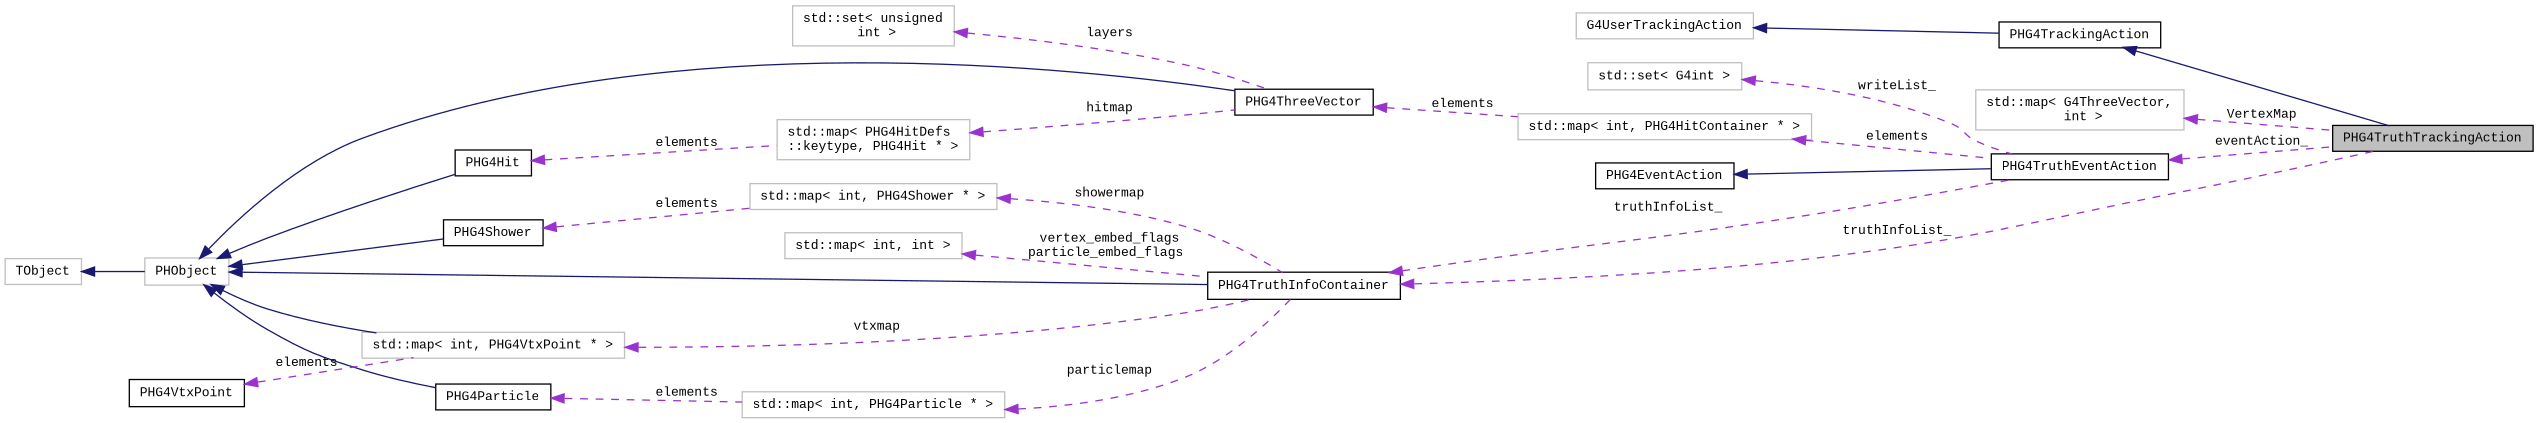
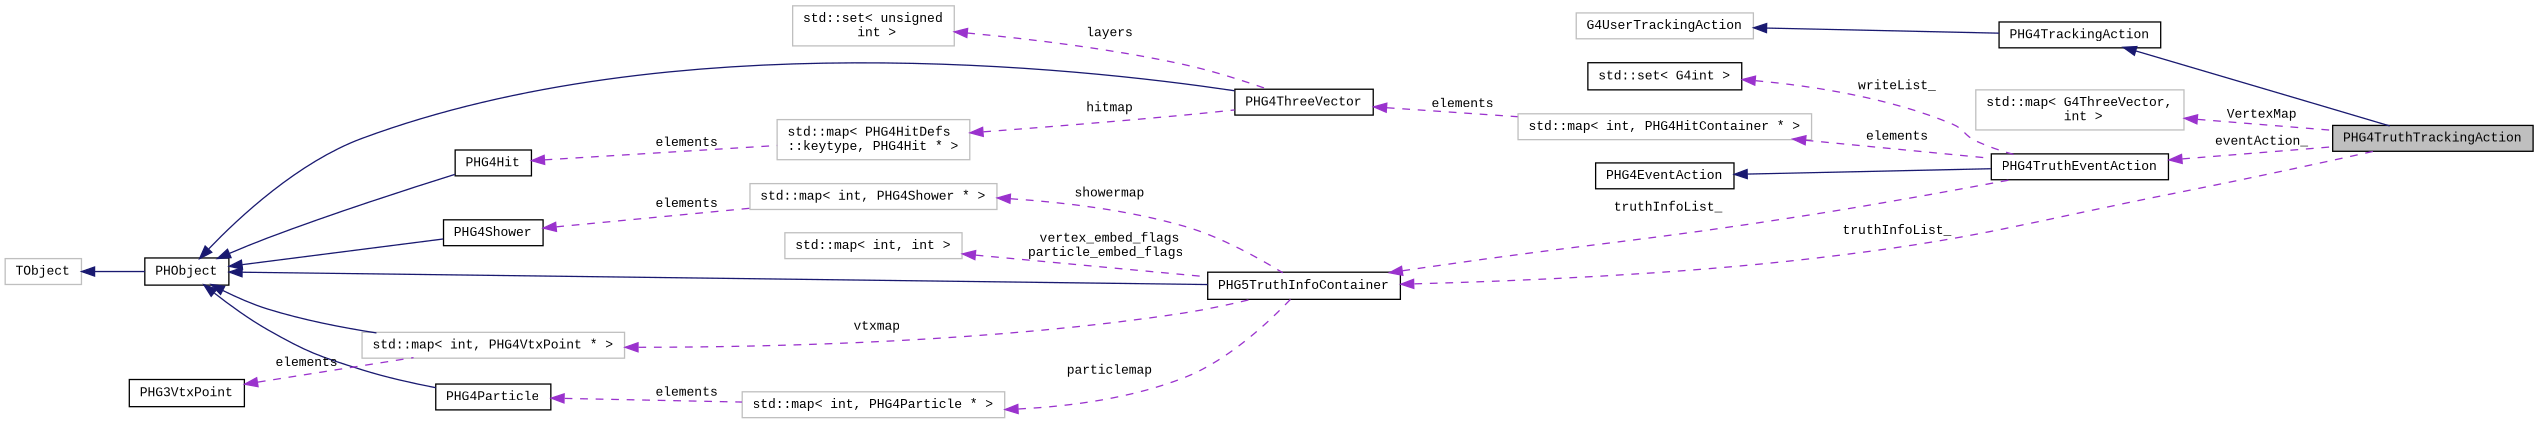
node "std::set< G4int >": color grey75 -> black
node "PHObject": color grey75 -> black
node "PHG4TruthInfoContainer": label "PHG4TruthInfoContainer" -> "PHG5TruthInfoContainer"
node "PHG4VtxPoint": label "PHG4VtxPoint" -> "PHG3VtxPoint"
